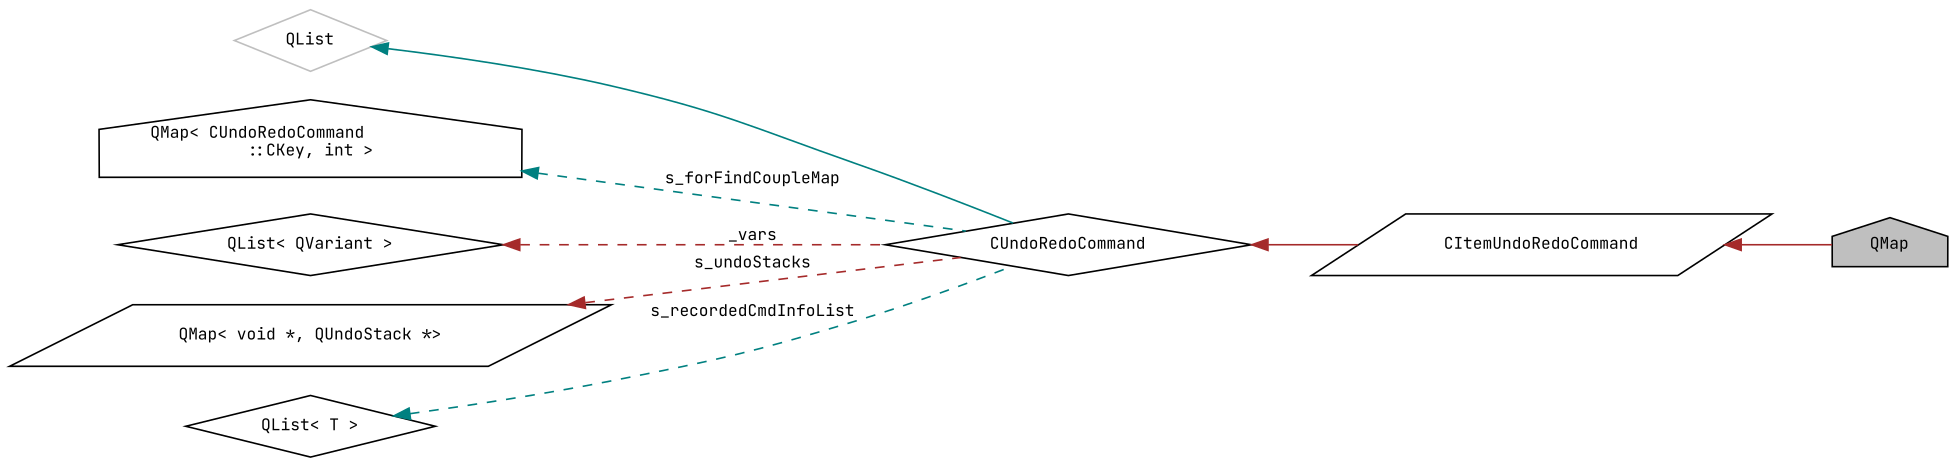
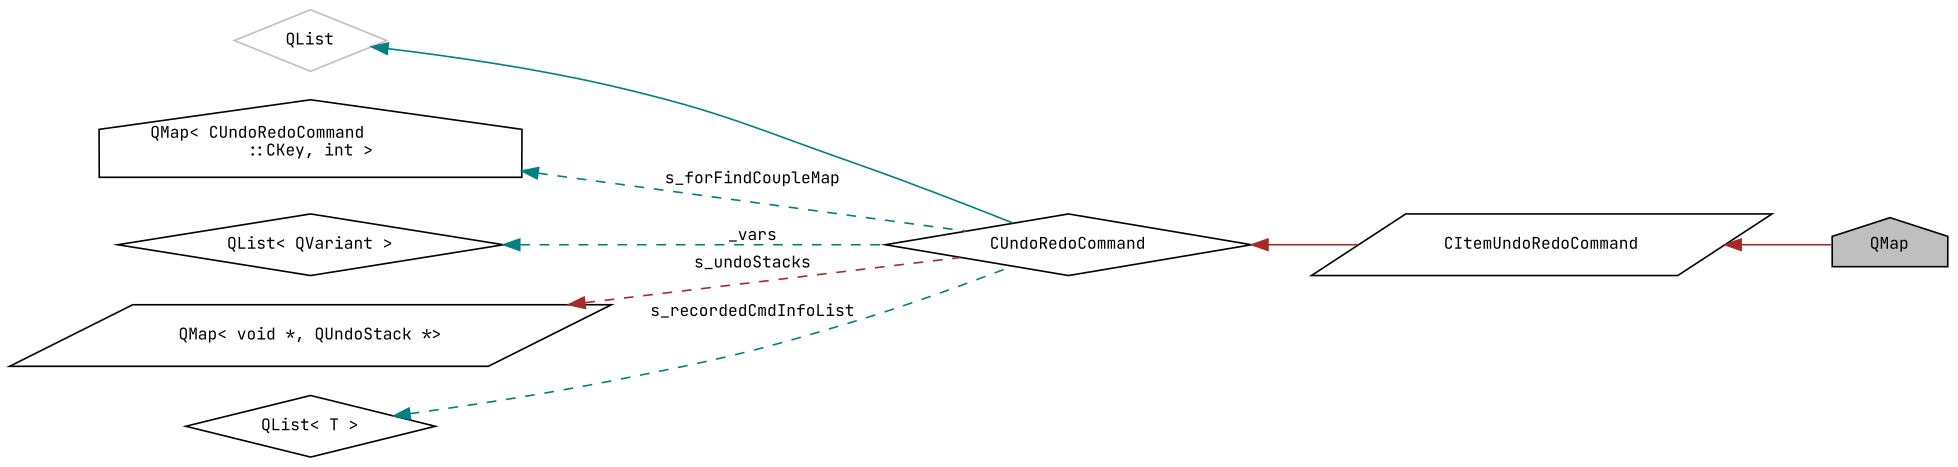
edge "CUndoRedoCommand" -> "QList< QVariant >": color brown -> teal
